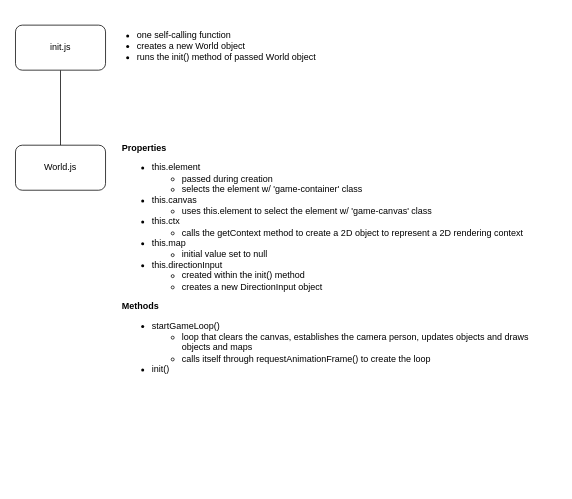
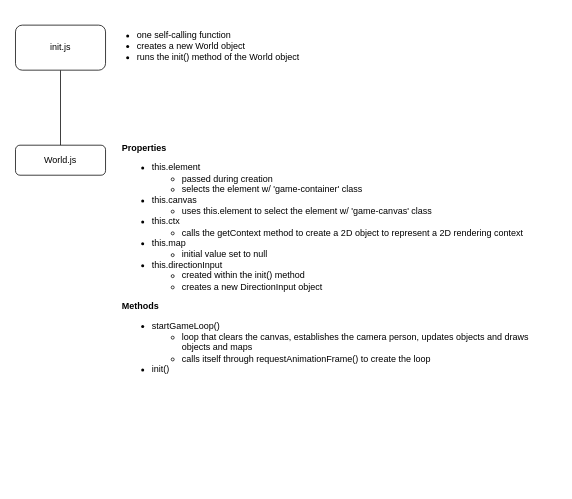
node "one self-calling function creates a new World object runs the init() method of passed World object": label "one self-calling function creates a new World object runs the init() method of passed World object" -> "one self-calling function creates a new World object runs the init() method of the World object"
node "World.js": size 90x45 -> 90x30
